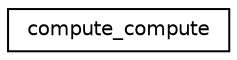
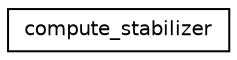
node "compute_compute": label "compute_compute" -> "compute_stabilizer"
